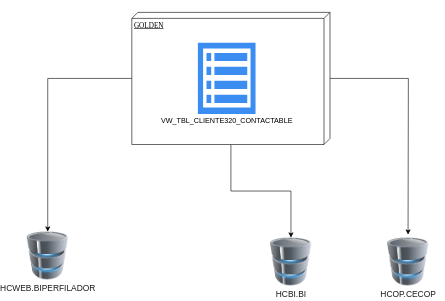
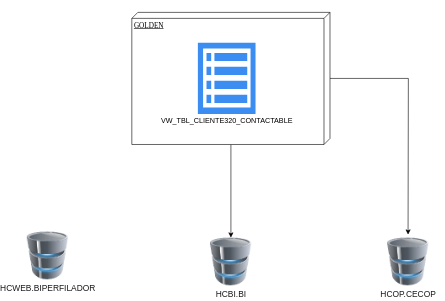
edge "GOLDEN" -> "HCWEB.BIPERFILADOR": removed
node "HCBI.BI": moved (291, 261) -> (231, 261)
